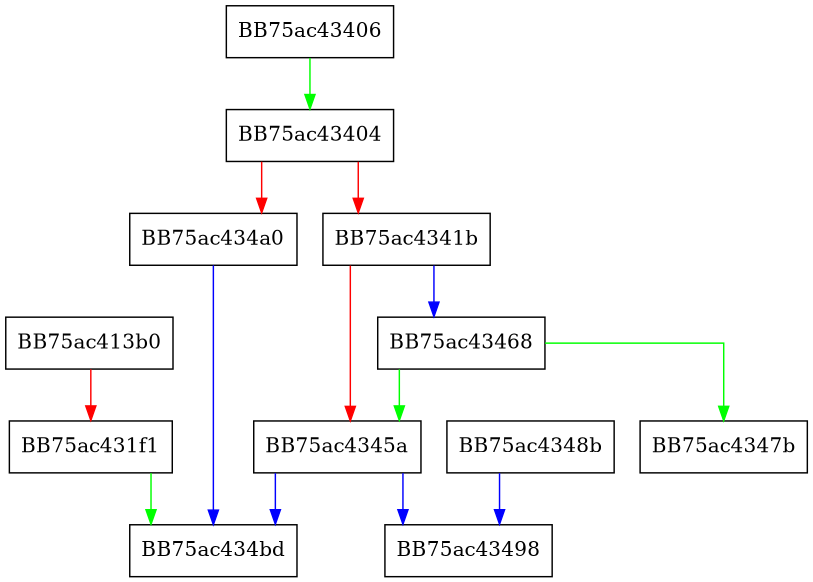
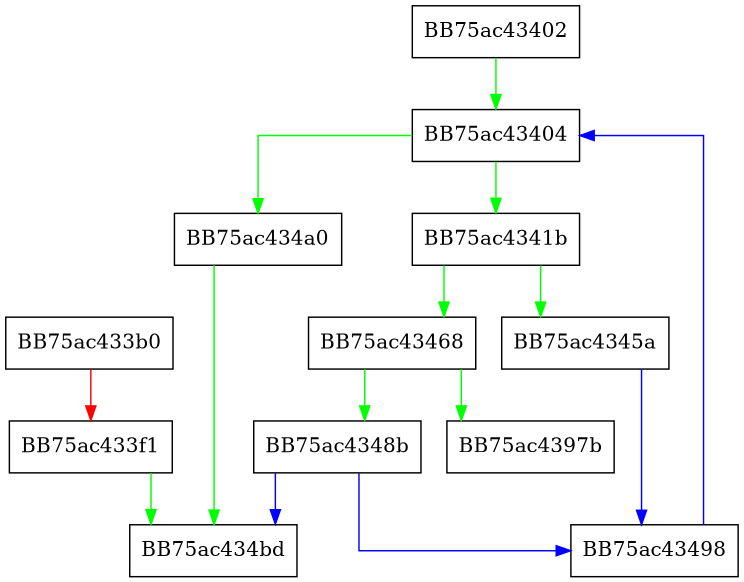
node "BB75ac43406": label "BB75ac43406" -> "BB75ac43402"
edge "BB75ac43404" -> "BB75ac434a0": color red -> green
edge "BB75ac43404" -> "BB75ac4341b": color red -> green
edge "BB75ac43498" -> "BB75ac43404": added
edge "BB75ac4341b" -> "BB75ac43468": color blue -> green
edge "BB75ac4341b" -> "BB75ac4345a": color red -> green
node "BB75ac413b0": label "BB75ac413b0" -> "BB75ac433b0"
edge "BB75ac434a0" -> "BB75ac434bd": color blue -> green
edge "BB75ac43468" -> "BB75ac4345a": now "BB75ac43468" -> "BB75ac4348b"
node "BB75ac431f1": label "BB75ac431f1" -> "BB75ac433f1"
node "BB75ac4347b": label "BB75ac4347b" -> "BB75ac4397b"
edge "BB75ac4345a" -> "BB75ac434bd": now "BB75ac4348b" -> "BB75ac434bd"
